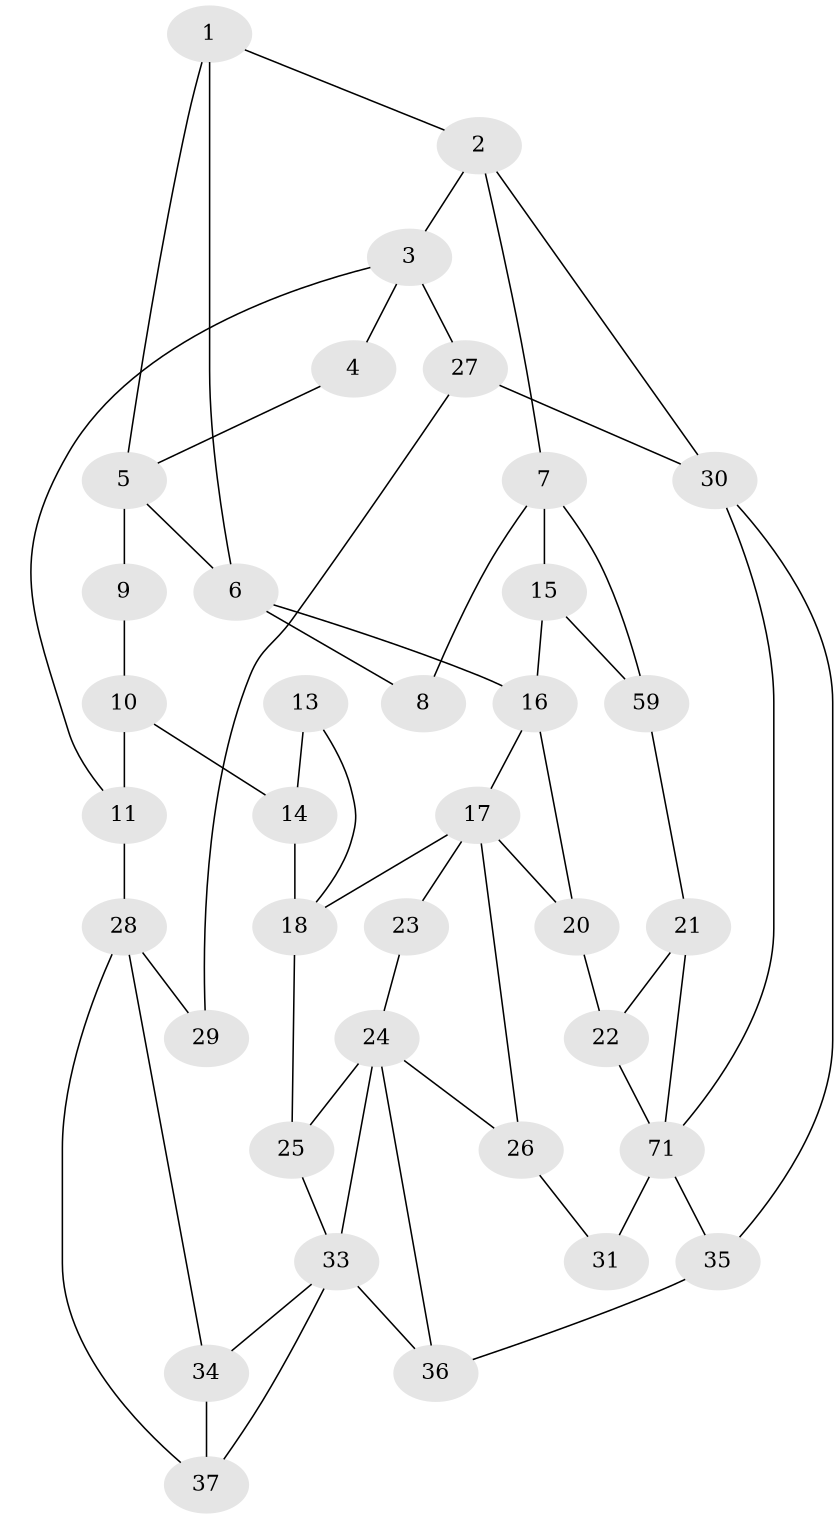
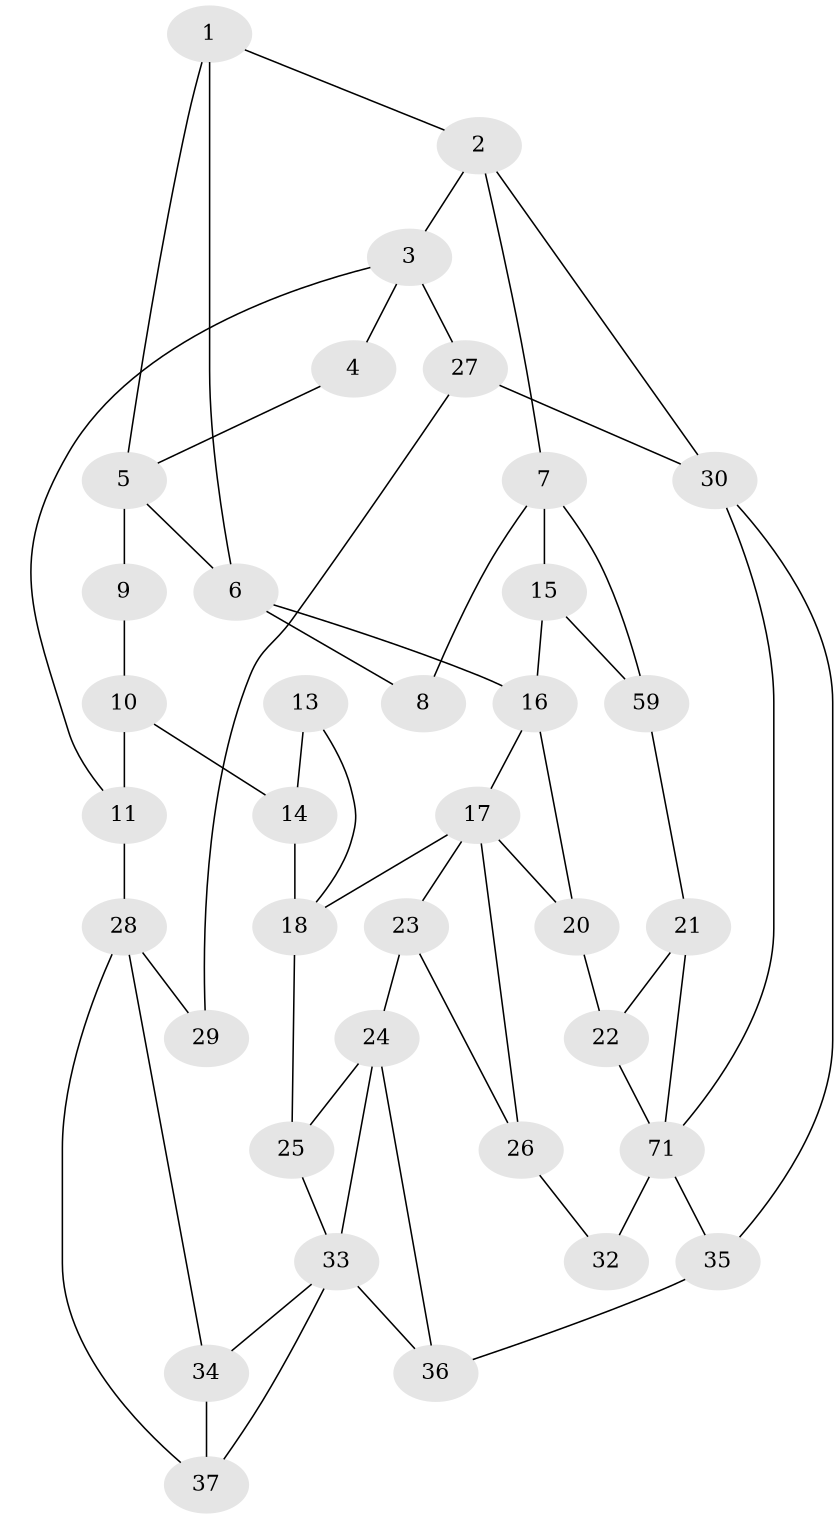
edge "24" -- "26": now "23" -- "26"
node "31": label "31" -> "32"
